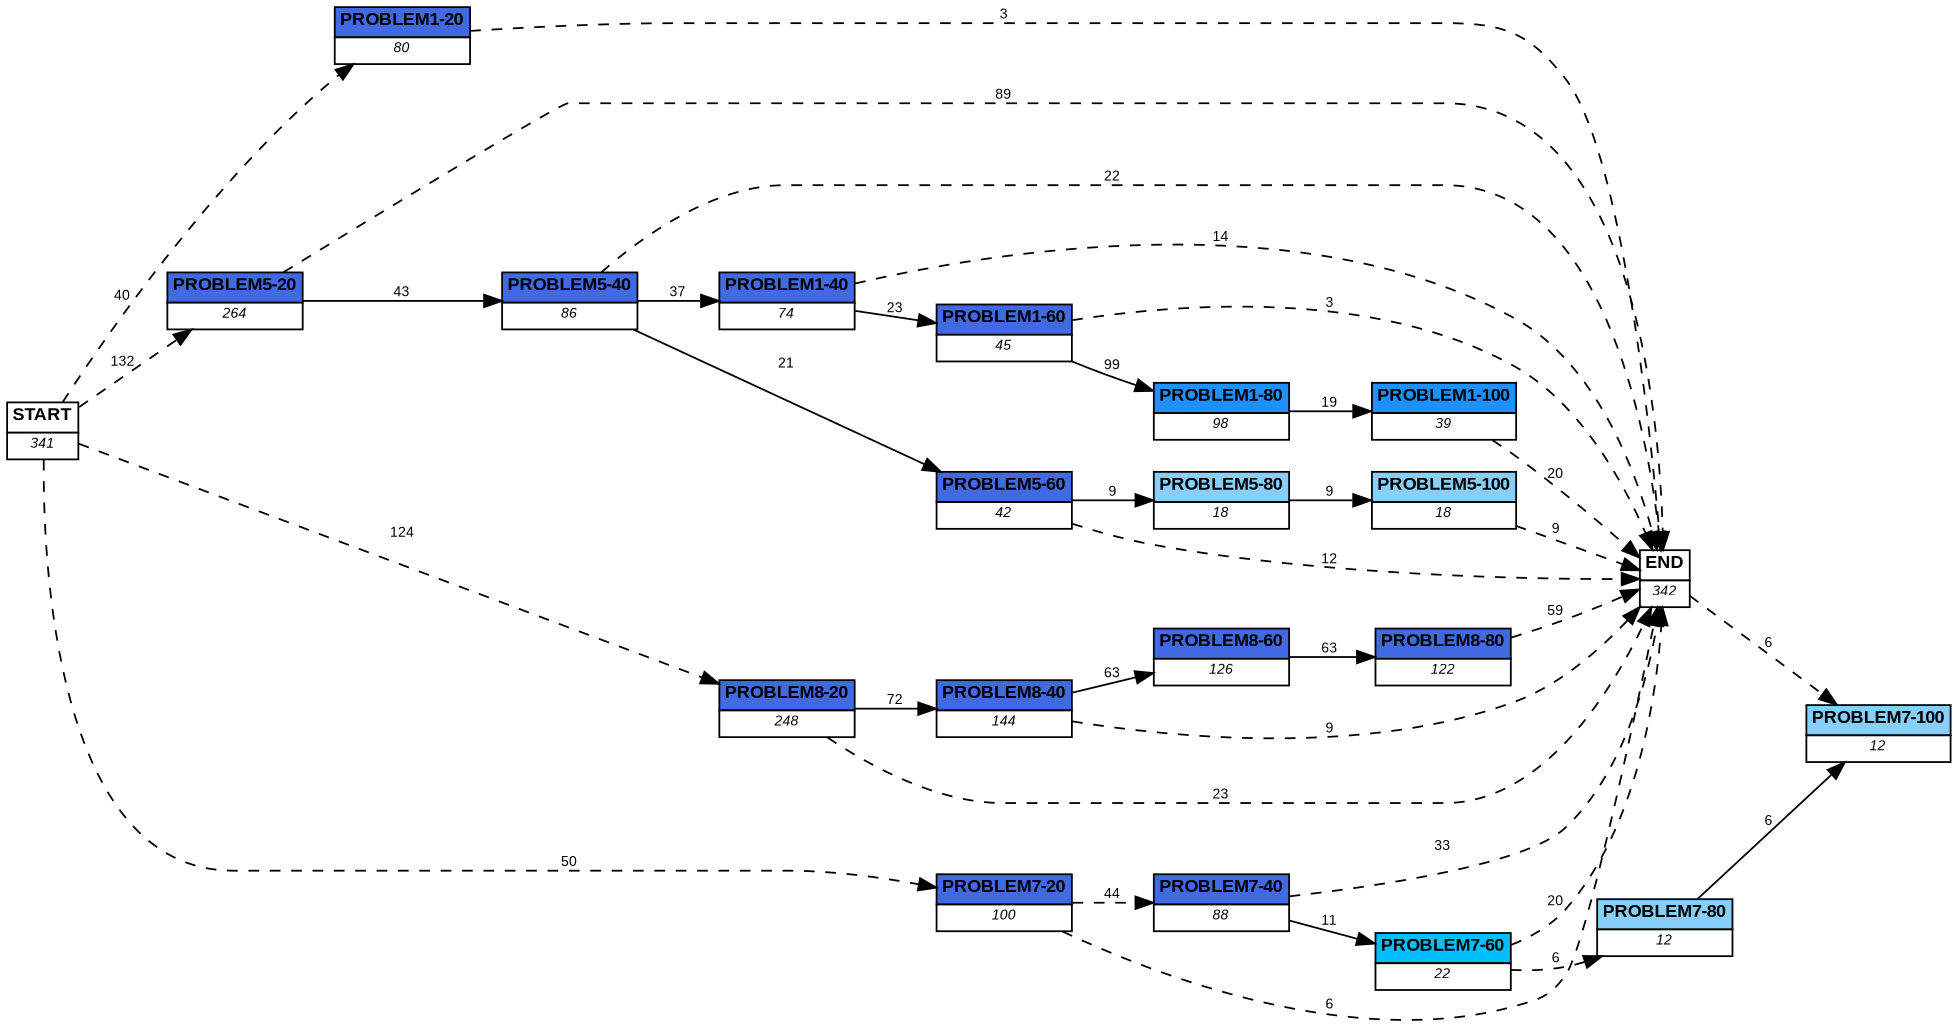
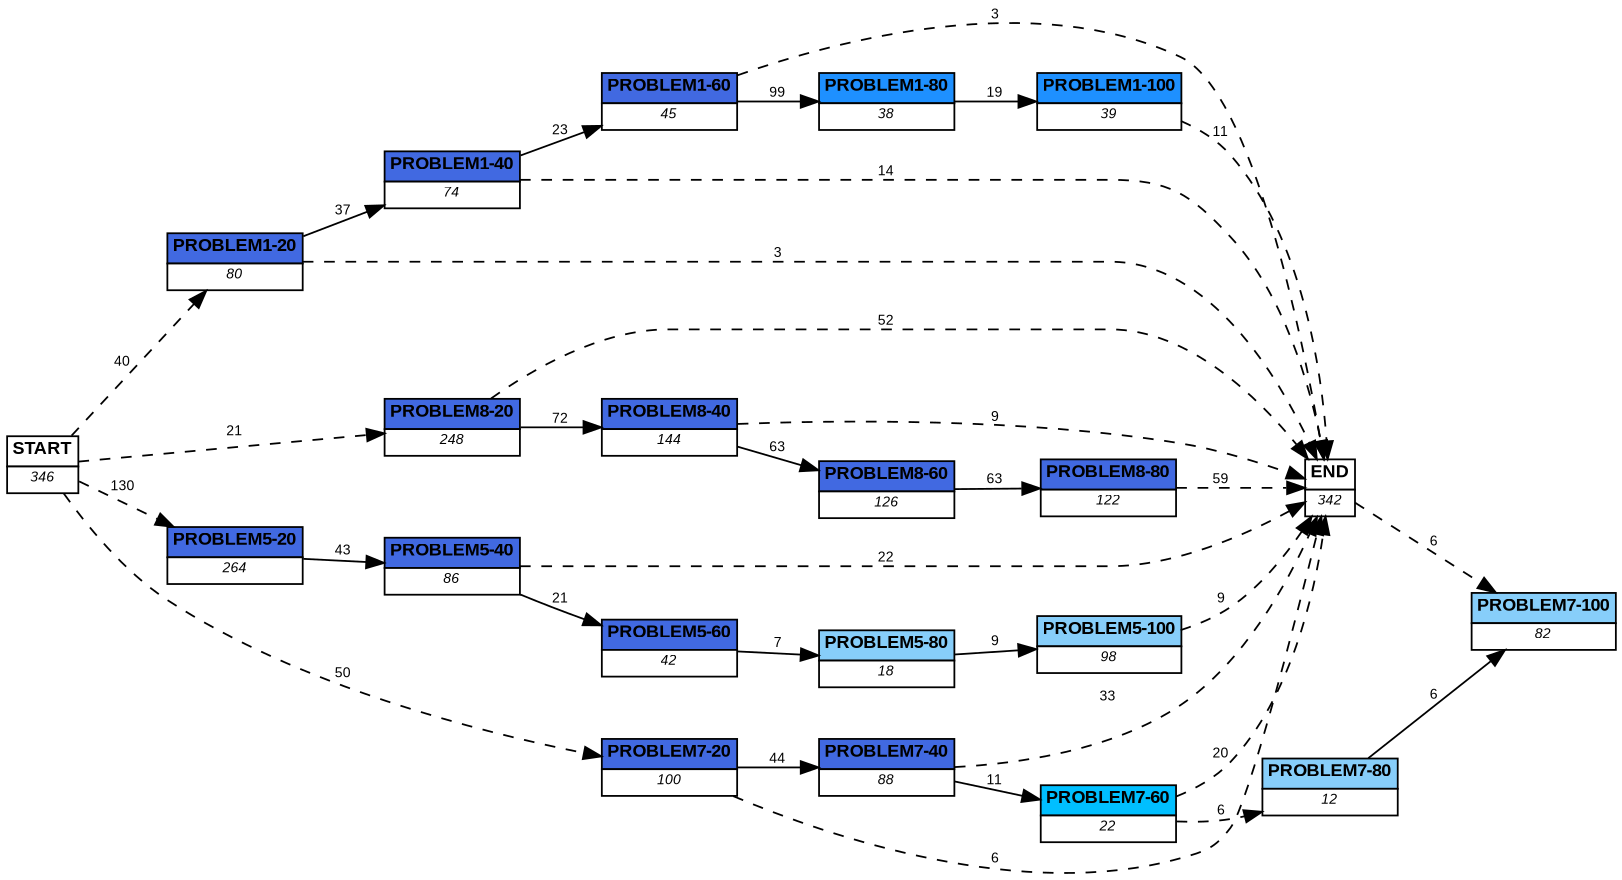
edge "PROBLEM5-20" -> "END": removed, label "89"
edge "PROBLEM5-40" -> "PROBLEM1-40": now "PROBLEM1-20" -> "PROBLEM1-40"
edge "START" -> "PROBLEM5-20": label "132" -> "130"
node "PROBLEM1-80": text "98" -> "38"
node "START": text "341" -> "346"
edge "PROBLEM1-100" -> "END": label "20" -> "11"
edge "PROBLEM5-60" -> "PROBLEM5-80": label "9" -> "7"
node "PROBLEM5-100": text "18" -> "98"
edge "START" -> "PROBLEM8-20": label "124" -> "21"
edge "PROBLEM5-60" -> "END": removed, label "12"
node "PROBLEM7-100": text "12" -> "82"
edge "PROBLEM8-20" -> "END": label "23" -> "52"
edge "PROBLEM7-20" -> "PROBLEM7-40": style dashed -> solid
